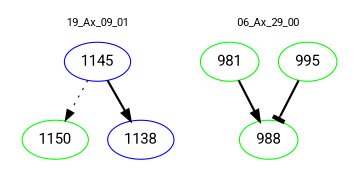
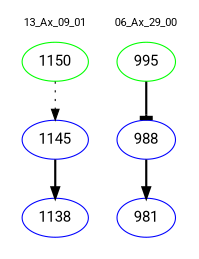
cluster "19_Ax_09_01": label "19_Ax_09_01" -> "13_Ax_09_01"
node "981": color green -> blue
edge "1145" -> "1150": reversed
edge "981" -> "988": reversed
node "988": color green -> blue
